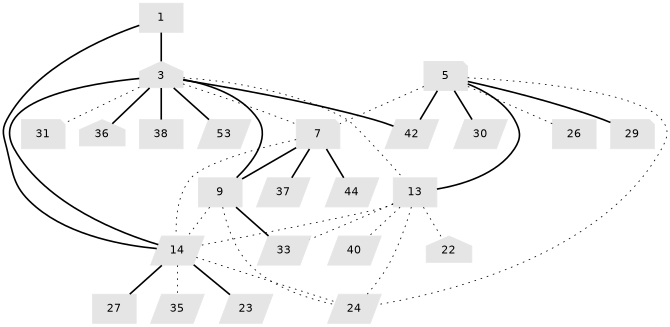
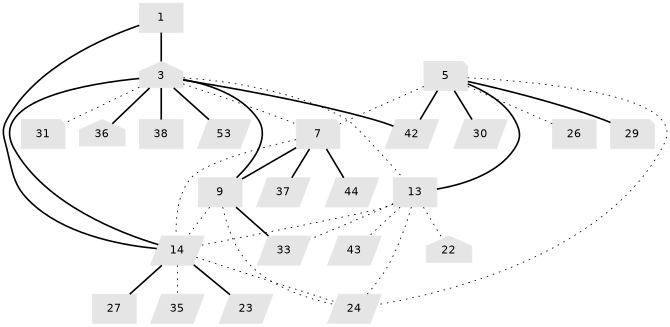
node "40": label "40" -> "43"
